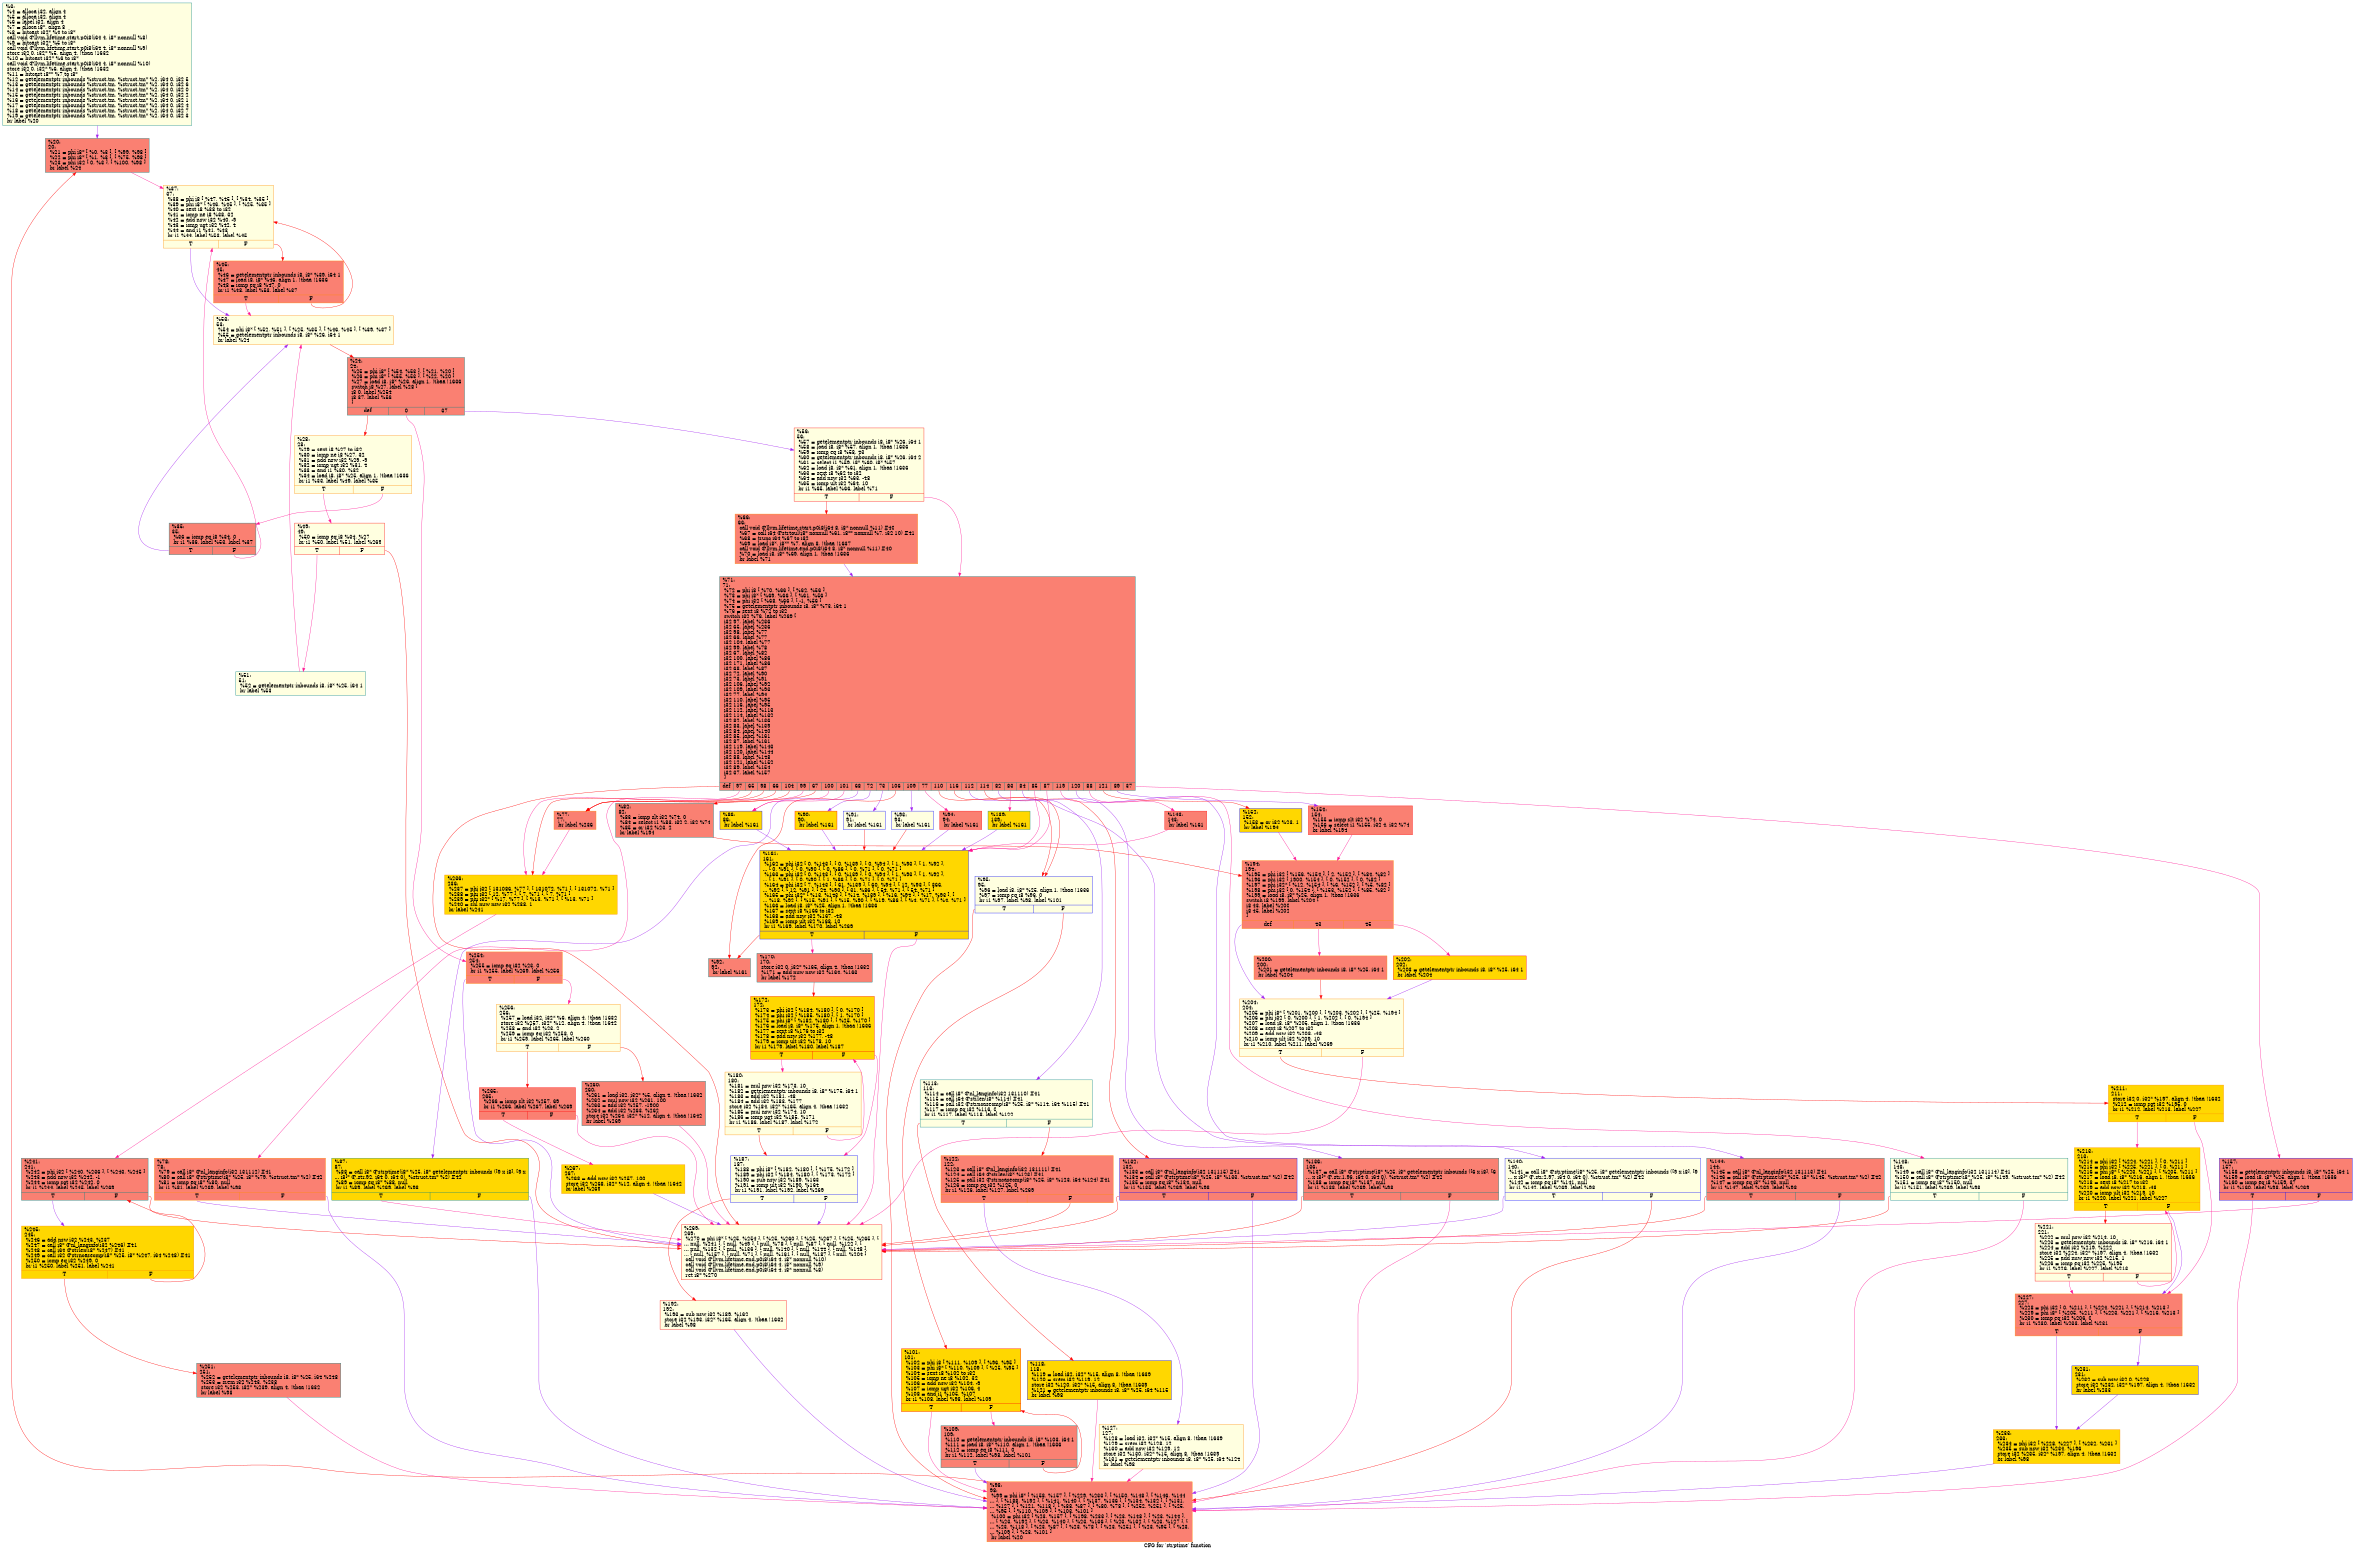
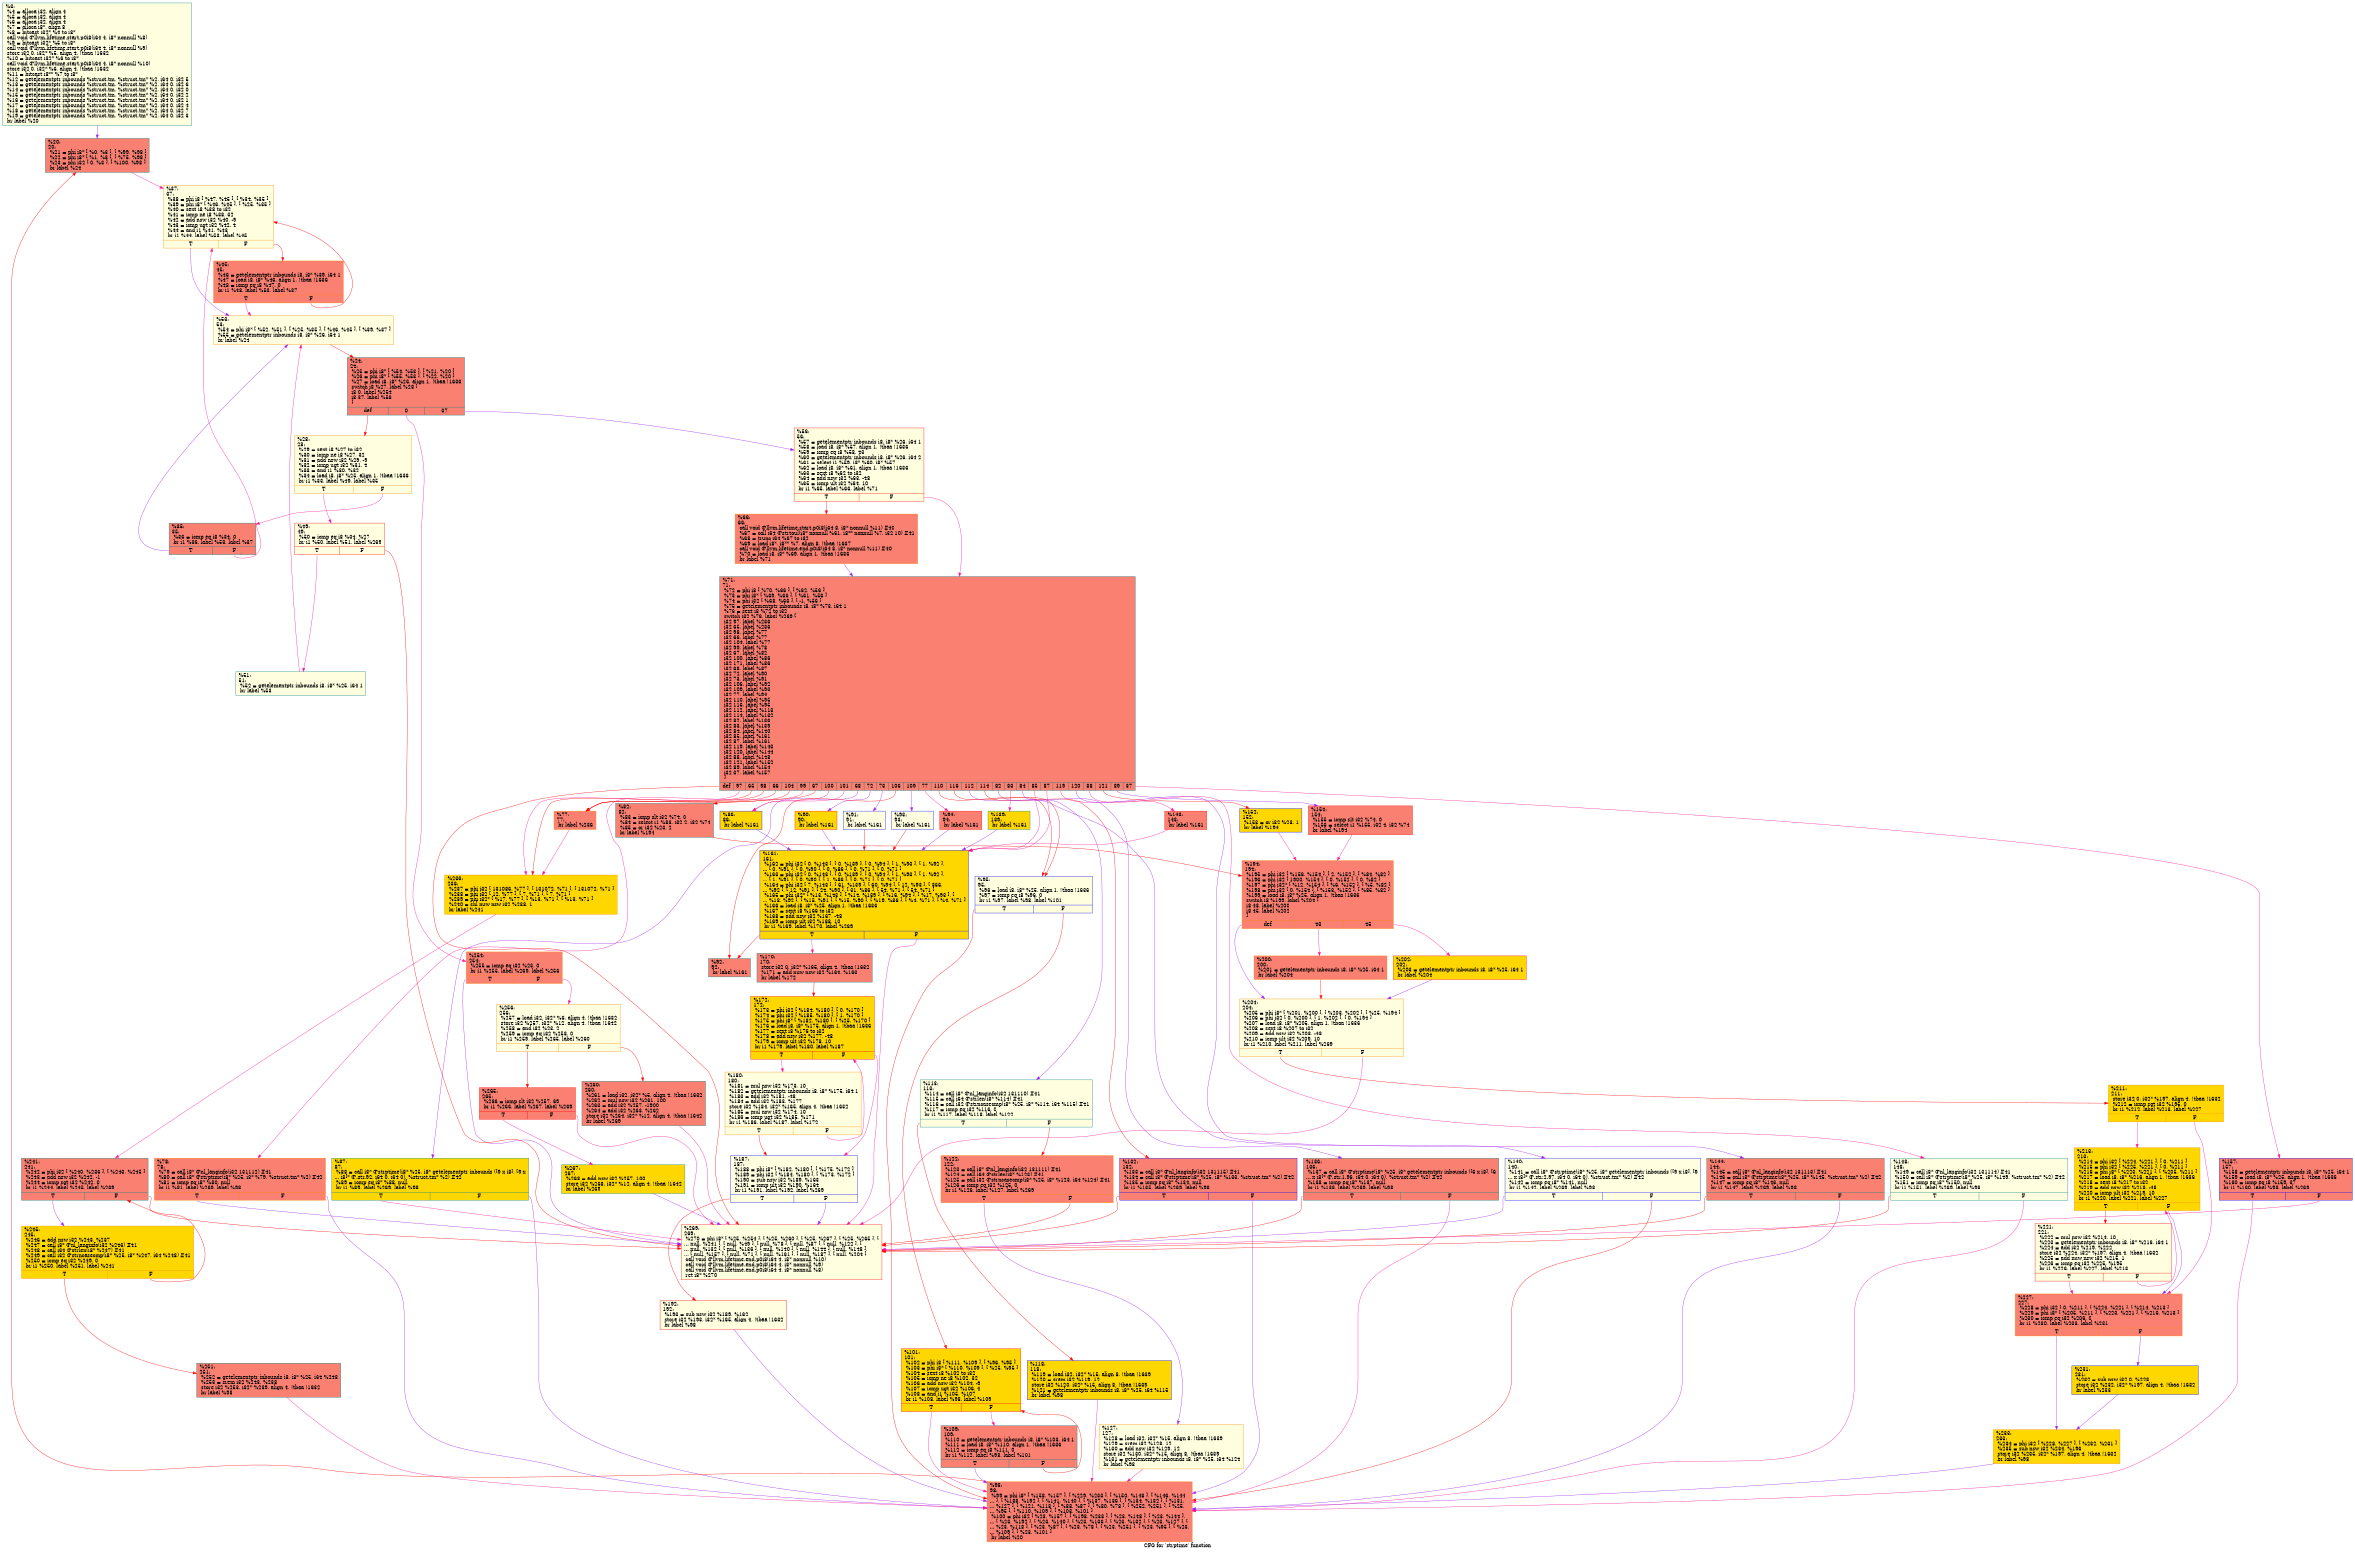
node "%3:": text "%6 = label i32, align 4" -> "%6 = alloca i32, align 4"
node "%267:": color darkorange -> teal
